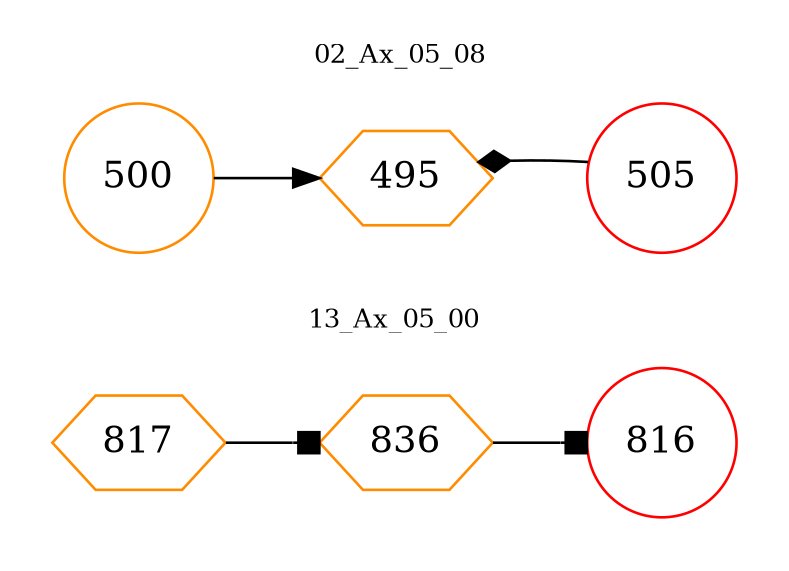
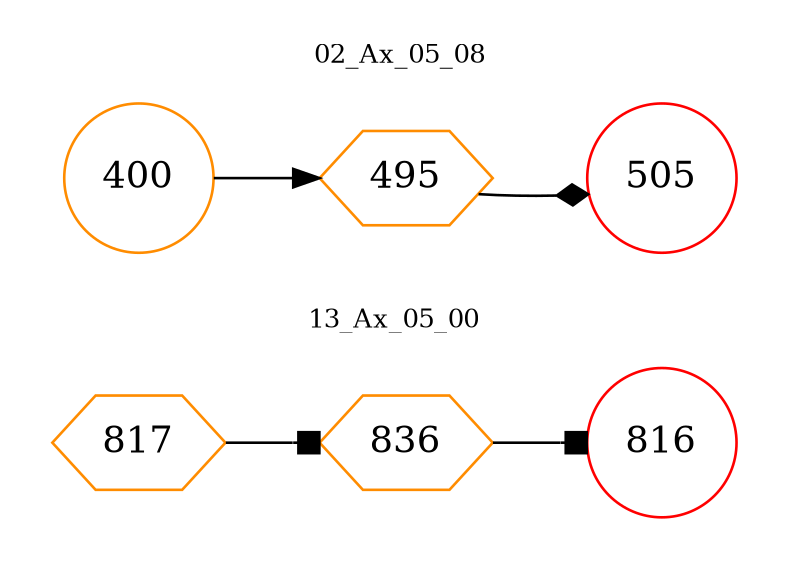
edge "505" -> "495": reversed
node "500": label "500" -> "400"
